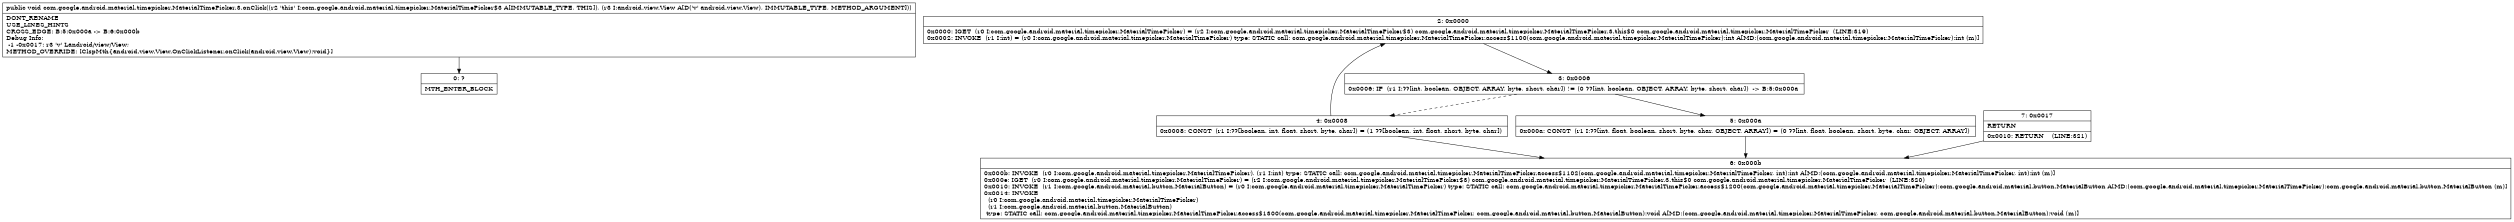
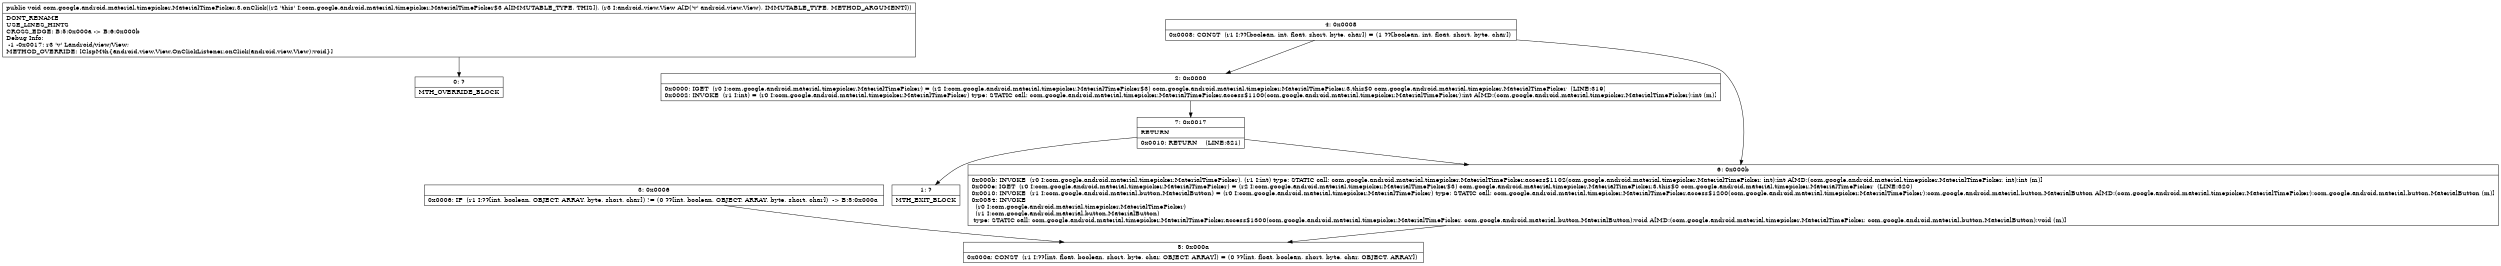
edge "2: 0x0000" -> "3: 0x0006": now "2: 0x0000" -> "7: 0x0017"
node "0: ?": text "MTH_ENTER_BLOCK" -> "MTH_OVERRIDE_BLOCK"
edge "3: 0x0006" -> "4: 0x0008": removed
edge "5: 0x000a" -> "6: 0x000b": reversed
node "6: 0x000b": text "0x0014: INVOKE" -> "0x0054: INVOKE"
node "1: ?": added
